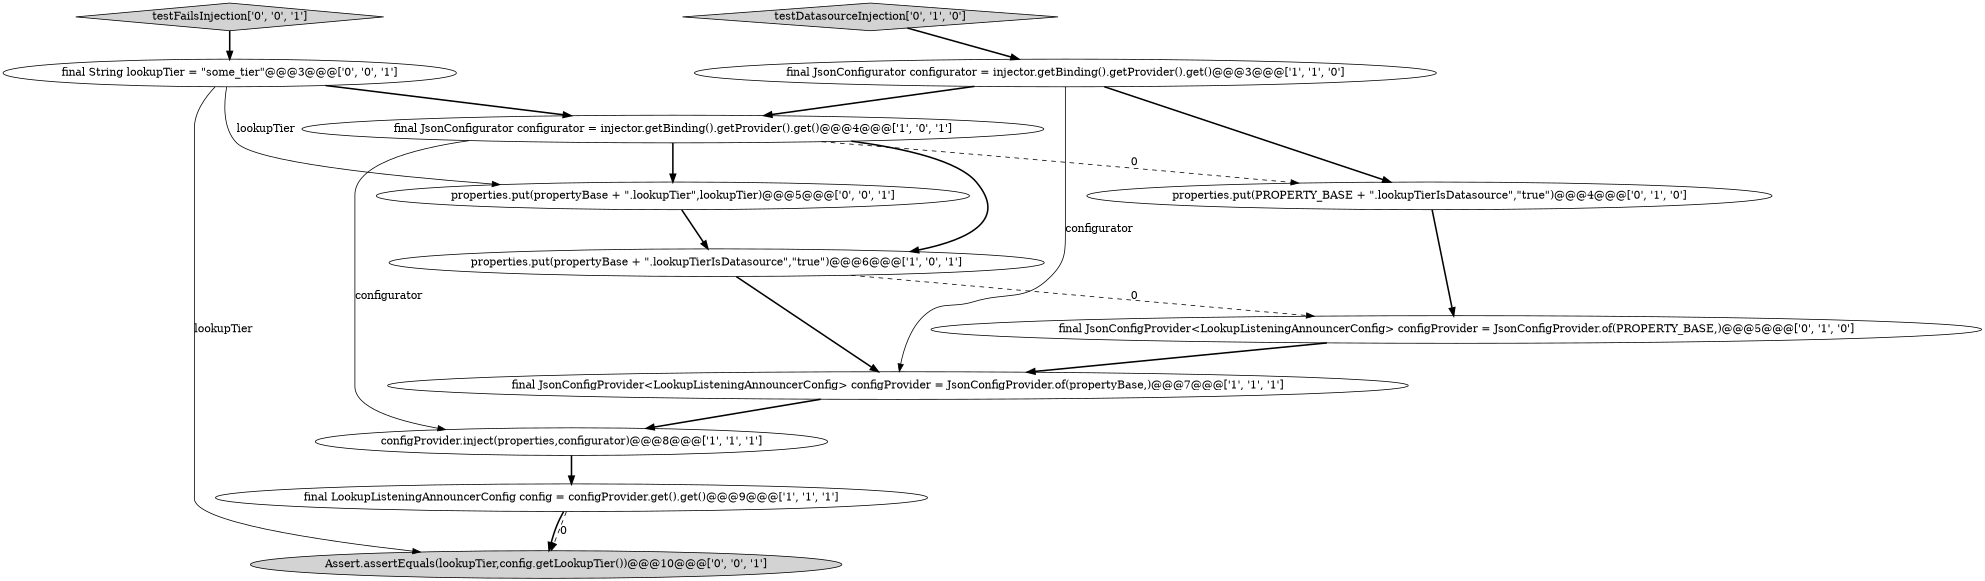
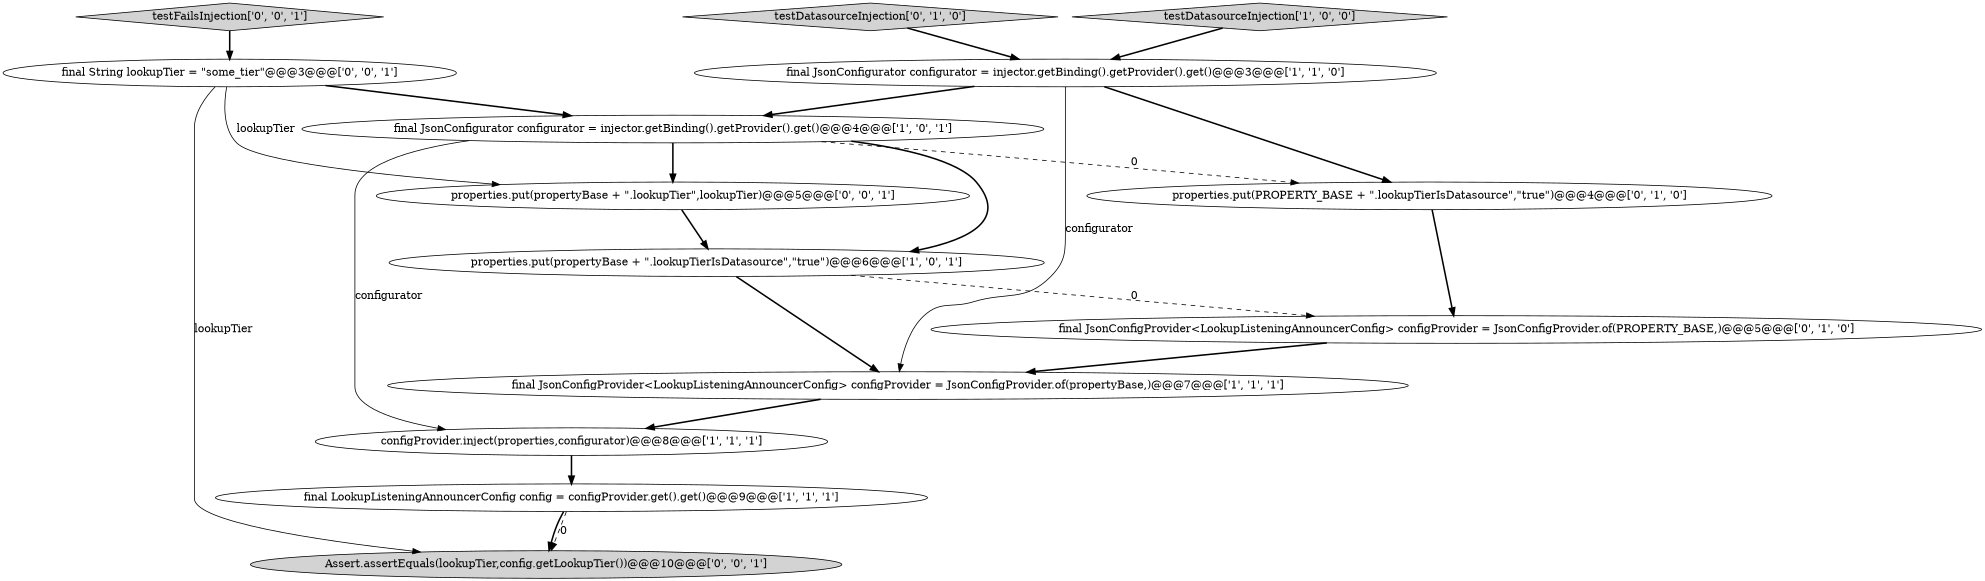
node "testDatasourceInjection['1', '0', '0']": added
